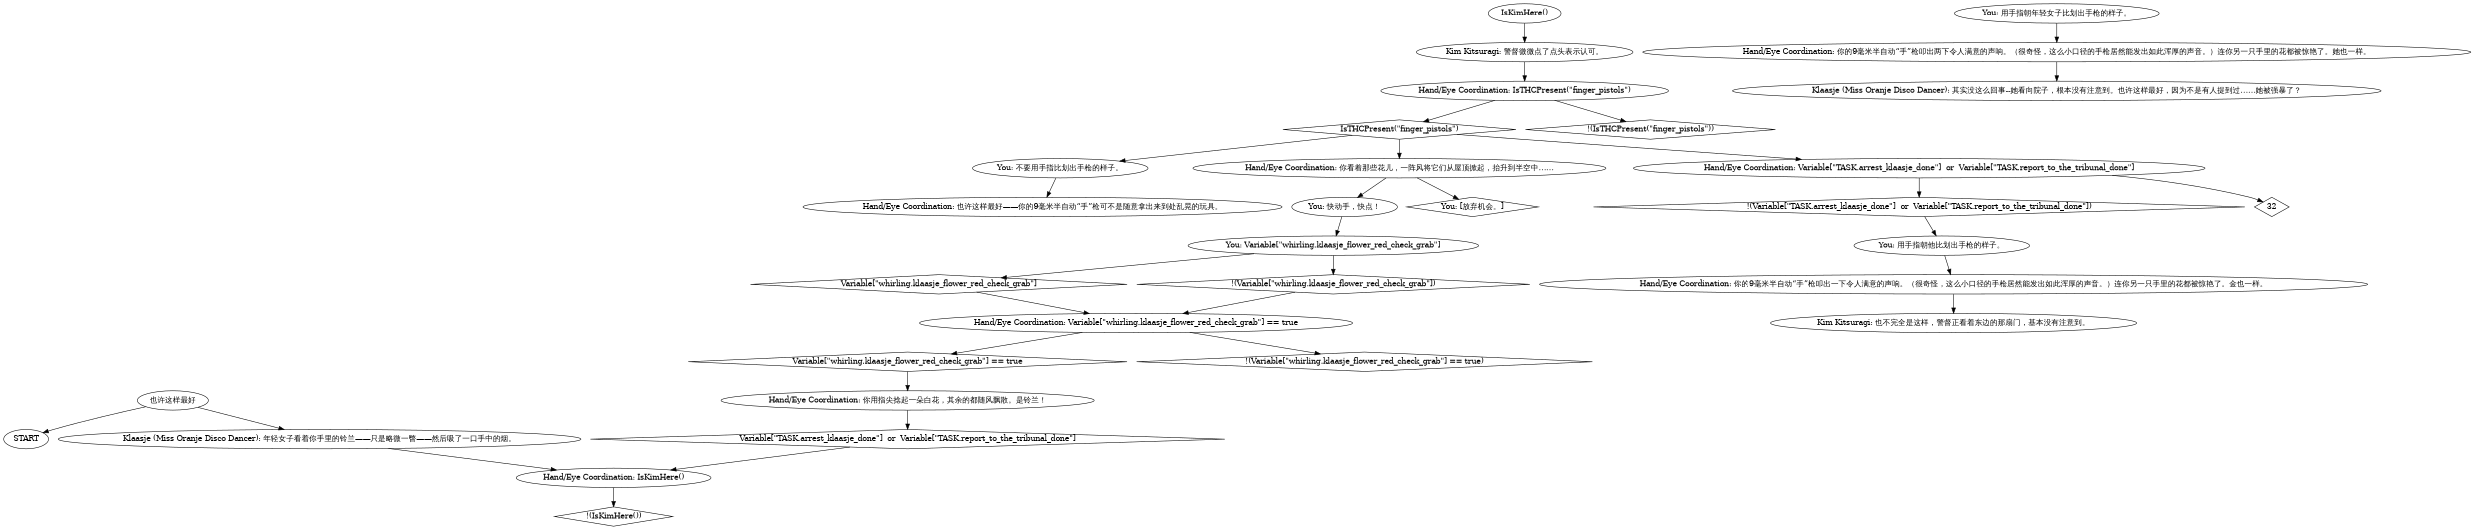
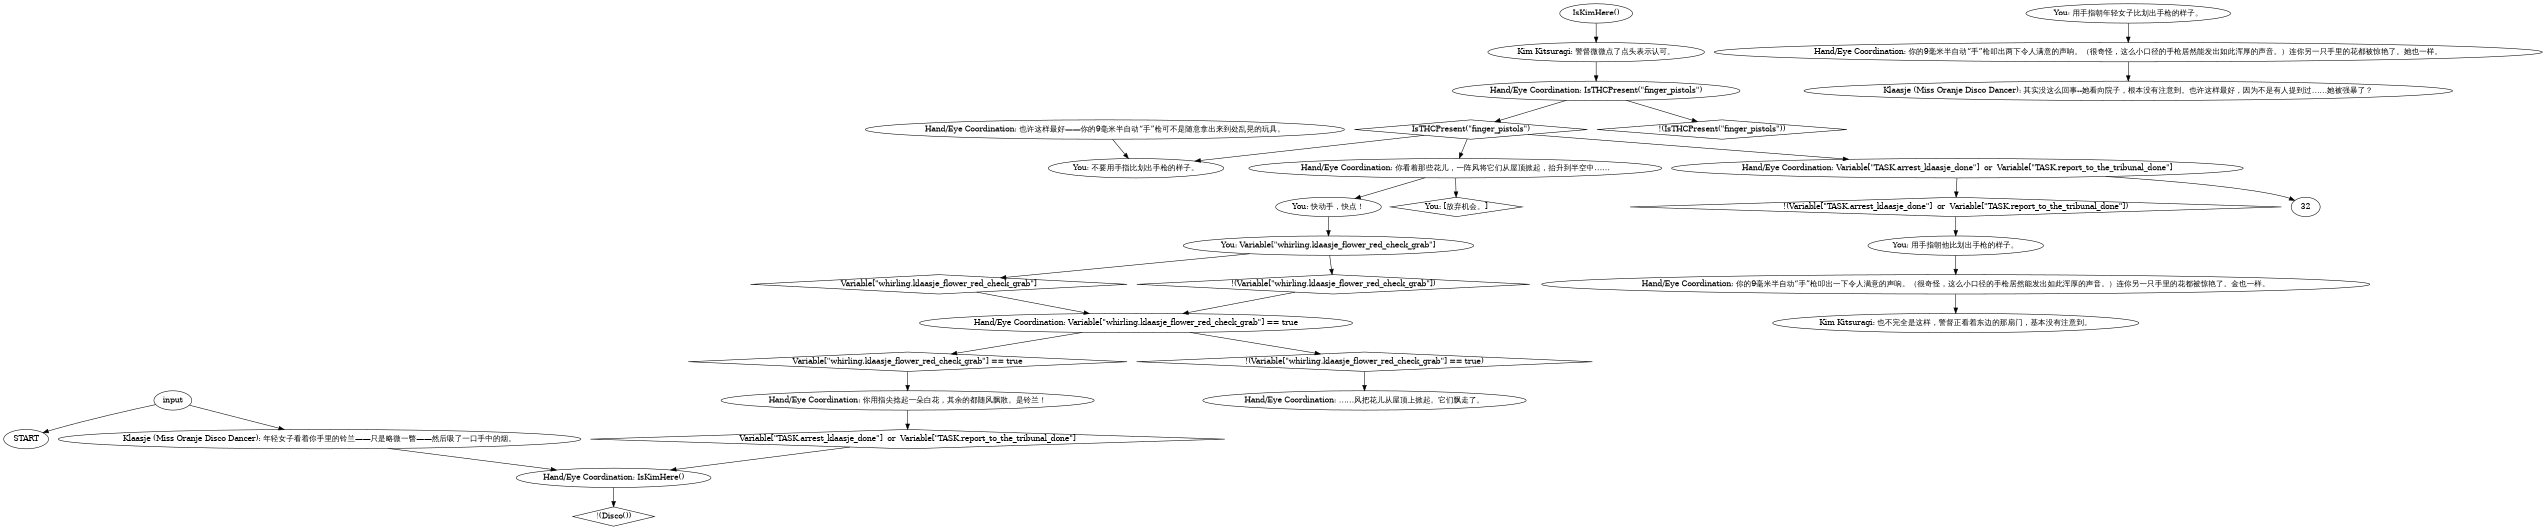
edge "You: 不要用手指比划出手枪的样子。" -> "Hand/Eye Coordination: 也许这样最好——你的9毫米半自动“手”枪可不是随意拿出来到处乱晃的玩具。": reversed
node "32": shape diamond -> ellipse
node "也许这样最好": label "也许这样最好" -> "input"
node "Hand/Eye Coordination: ……风把花儿从屋顶上掀起。它们飘走了。": added
node "!(IsKimHere())": label "!(IsKimHere())" -> "!(Disco())"
